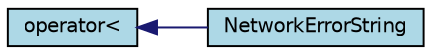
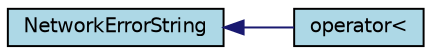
edge "NetworkErrorString" -> "operator<": reversed
